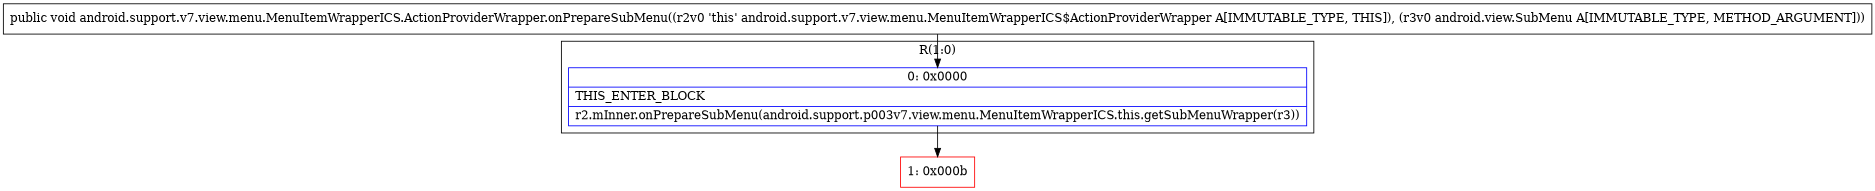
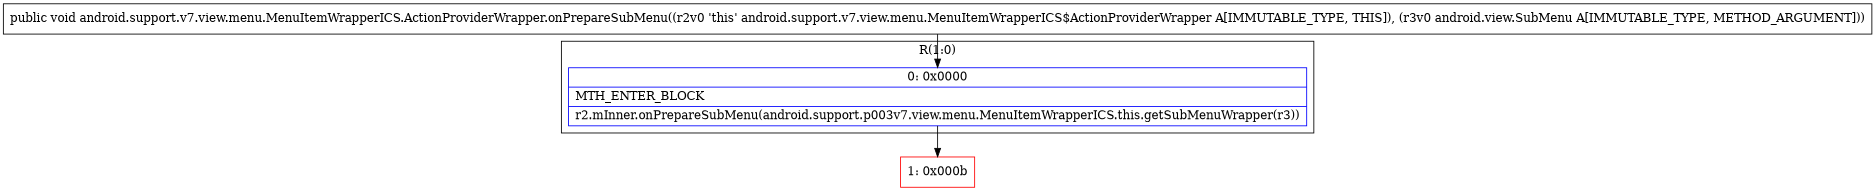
node "0: 0x0000": text "THIS_ENTER_BLOCK" -> "MTH_ENTER_BLOCK"
